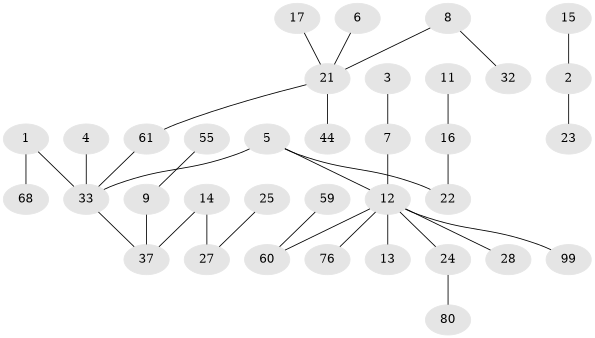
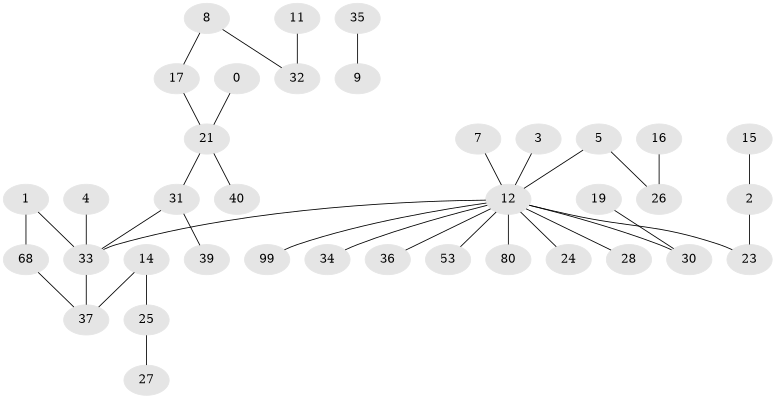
node "6": label "6" -> "0"
edge "8" -- "21": now "8" -- "17"
edge "3" -- "7": now "3" -- "12"
edge "11" -- "16": now "11" -- "32"
node "61": label "61" -> "31"
node "55": label "55" -> "35"
node "44": label "44" -> "40"
edge "5" -- "33": now "12" -- "33"
node "59": label "59" -> "19"
node "22": label "22" -> "26"
edge "12" -- "23": added
edge "9" -- "37": now "68" -- "37"
edge "14" -- "27": now "14" -- "25"
node "39": added
node "60": label "60" -> "30"
node "34": added
node "76": label "76" -> "36"
node "13": label "13" -> "53"
edge "24" -- "80": now "12" -- "80"
